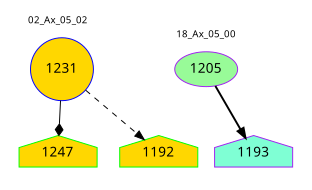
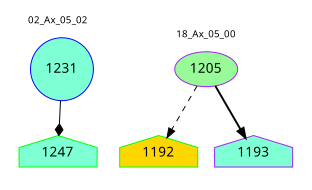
node "1231": fillcolor gold -> aquamarine
edge "1231" -> "1192": now "1205" -> "1192"
node "1247": fillcolor gold -> aquamarine
